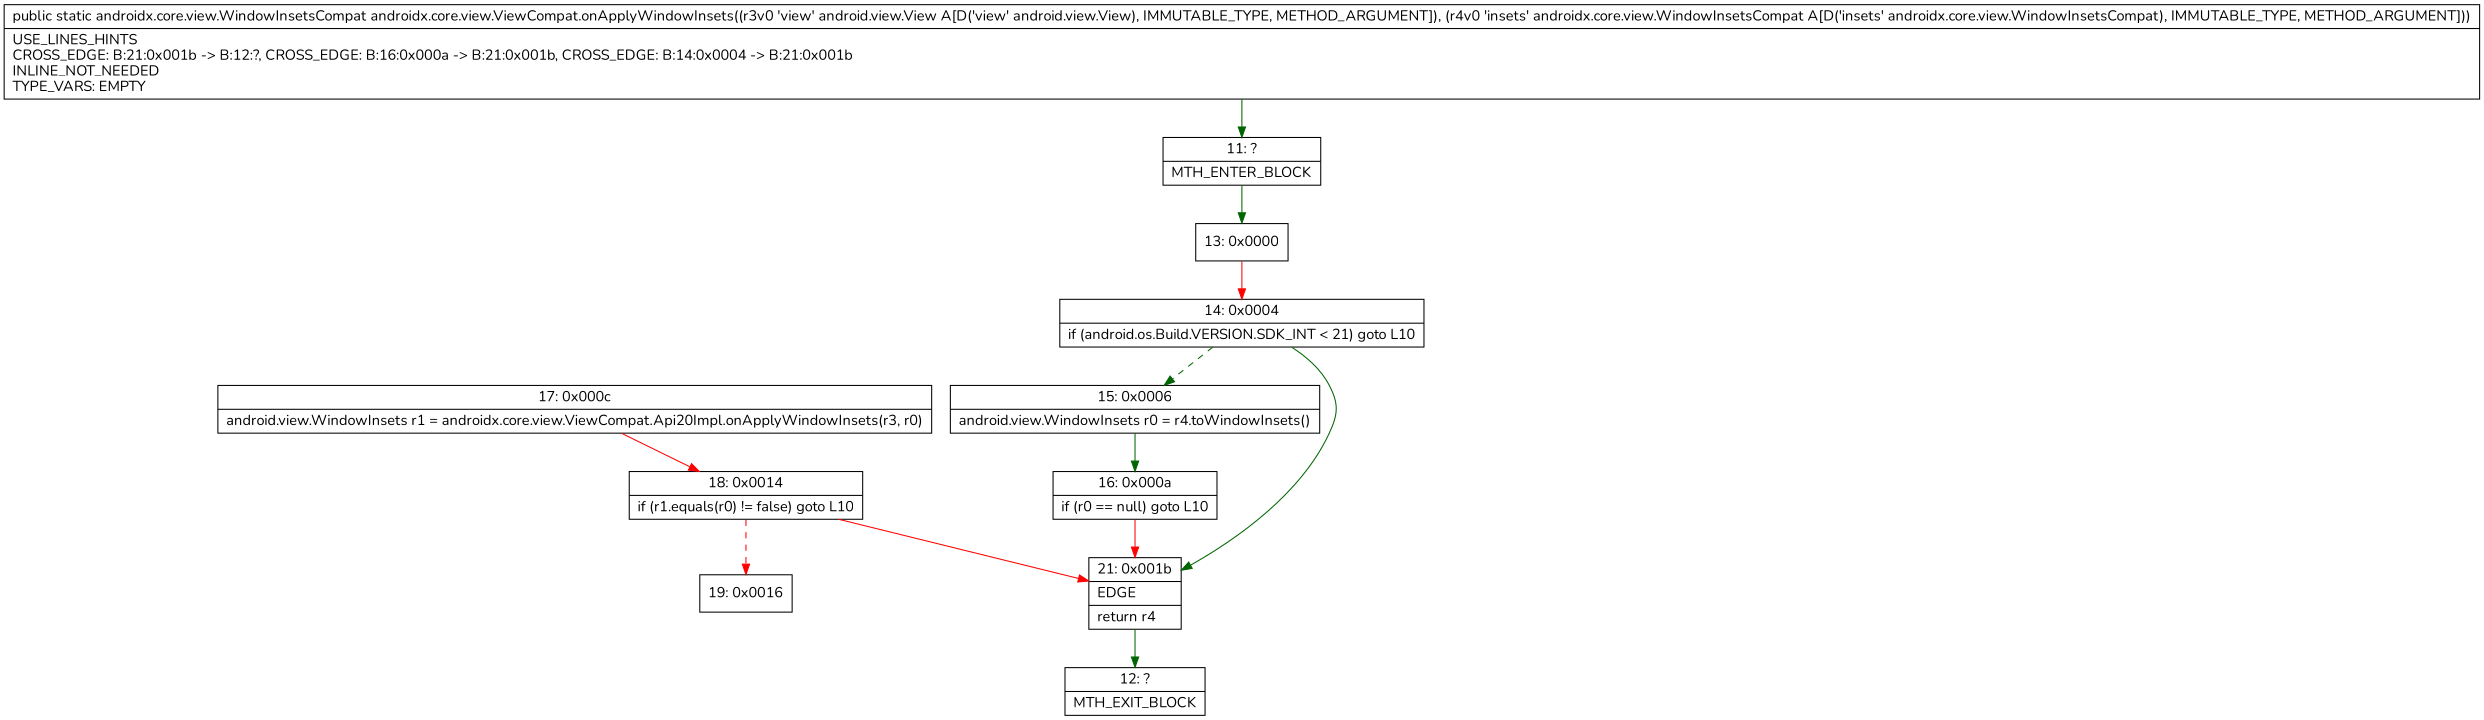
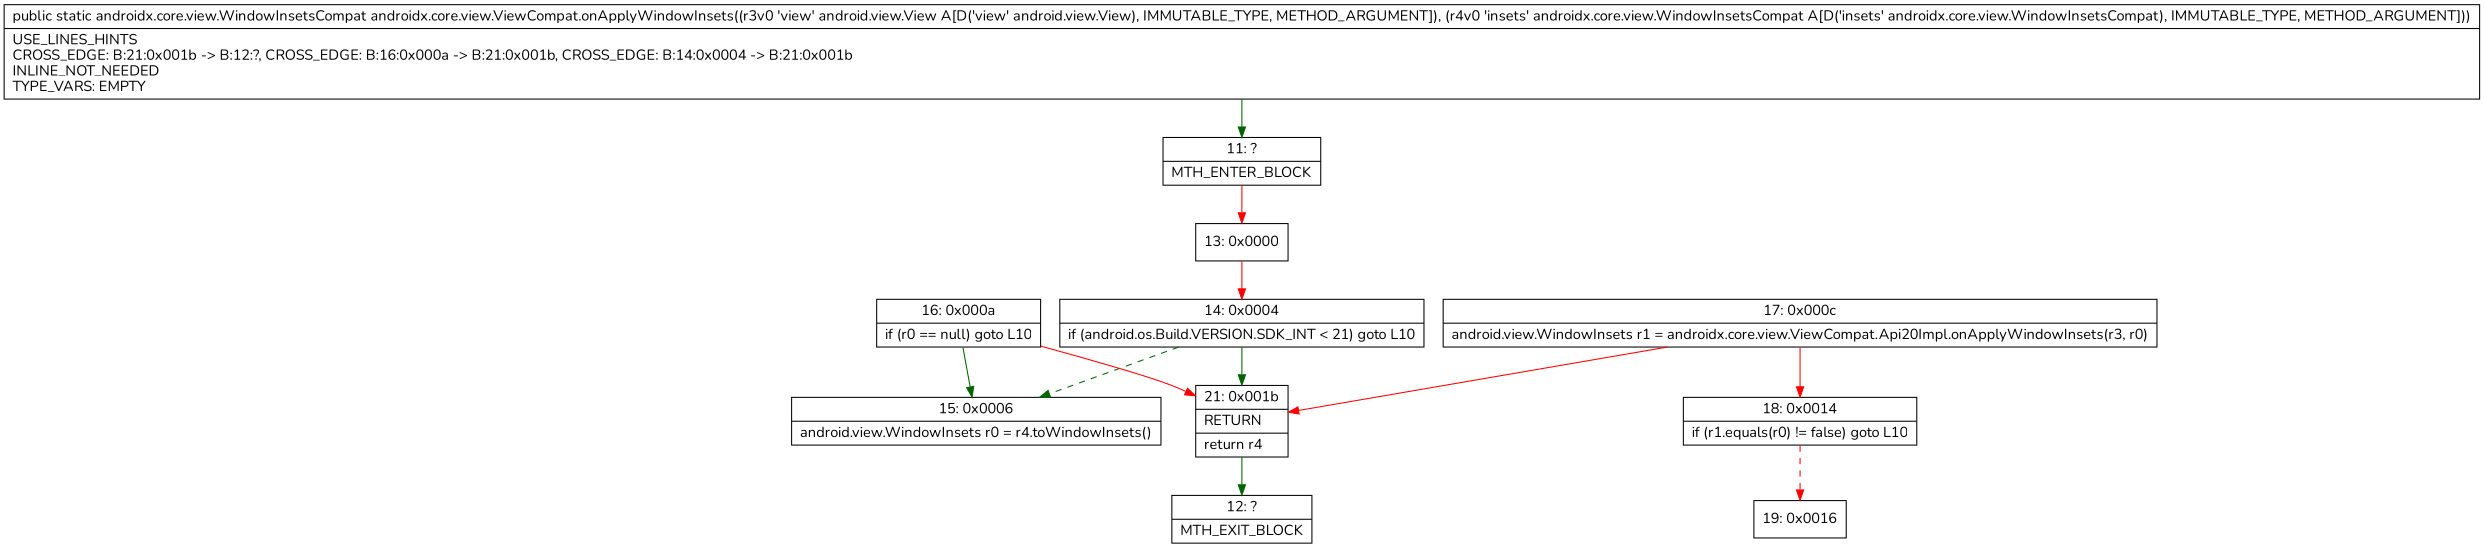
edge "11: ?" -> "13: 0x0000": color darkgreen -> red
edge "15: 0x0006" -> "16: 0x000a": reversed
edge "18: 0x0014" -> "21: 0x001b": now "17: 0x000c" -> "21: 0x001b"
node "21: 0x001b": text "EDGE" -> "RETURN"
